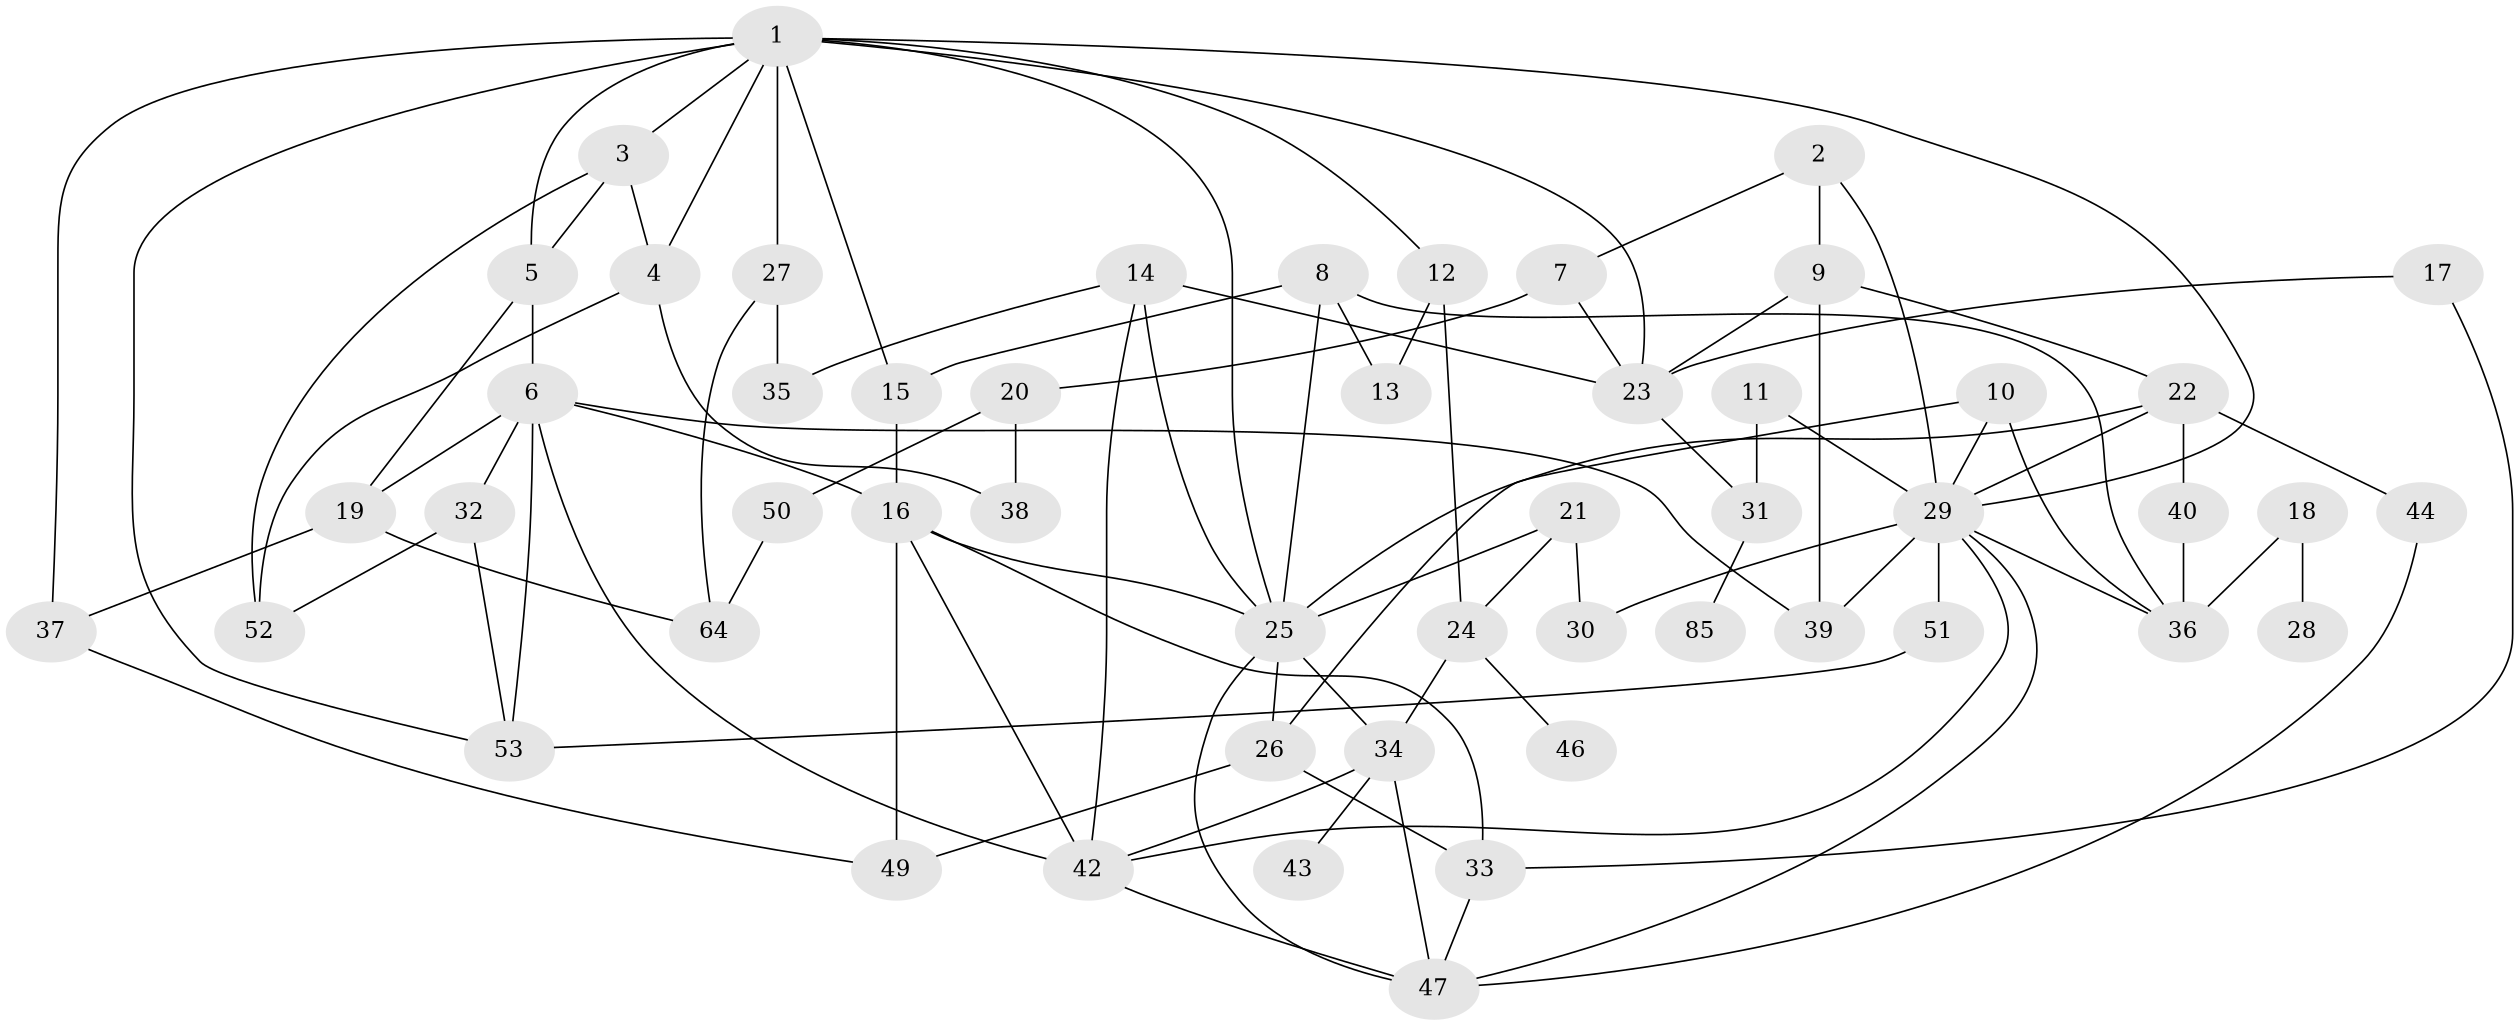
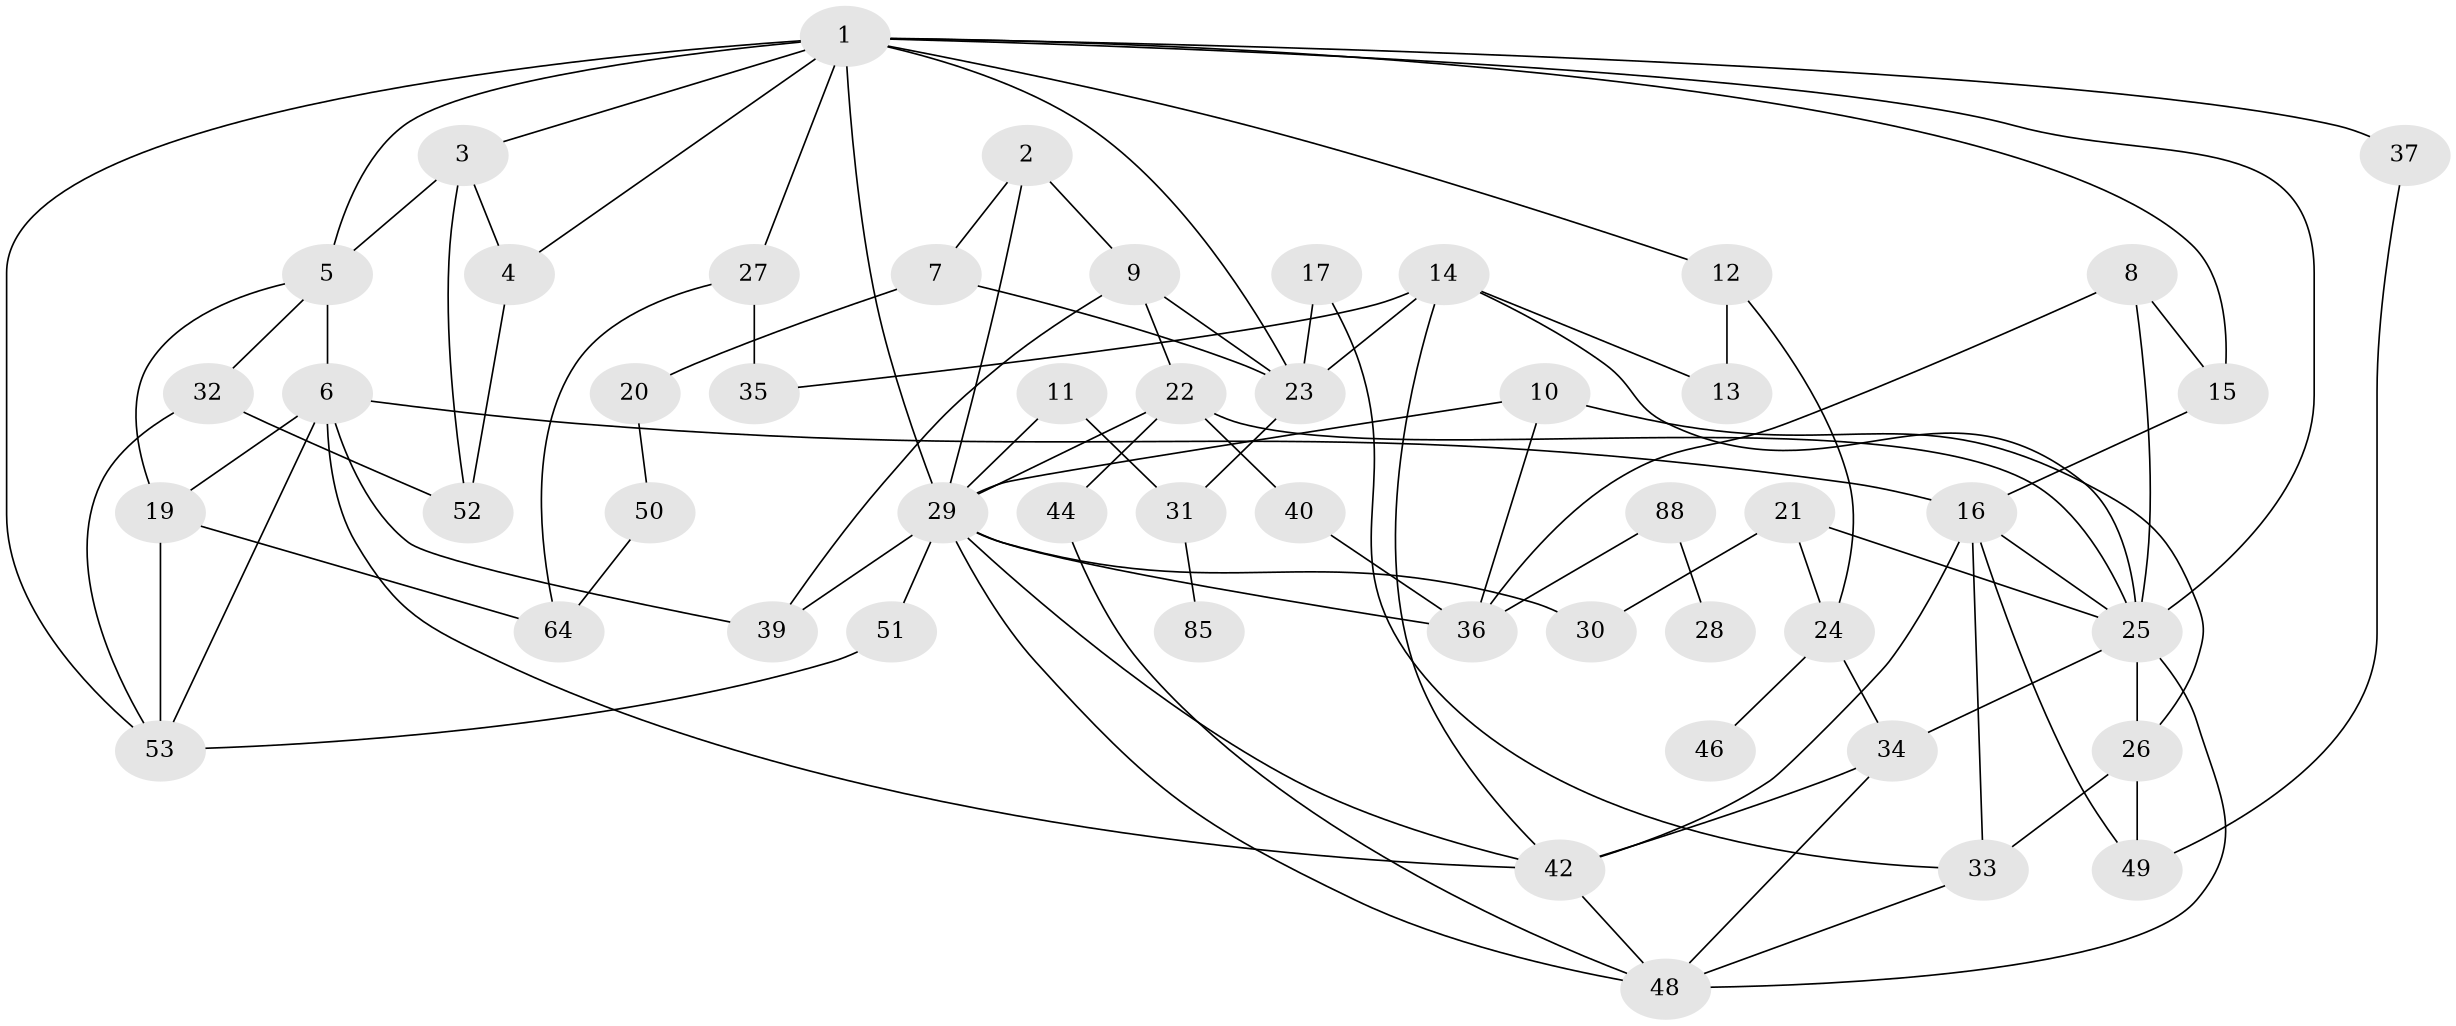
edge "8" -- "13": now "14" -- "13"
edge "6" -- "32": now "5" -- "32"
node "38": removed
node "18": label "18" -> "88"
edge "19" -- "37": now "19" -- "53"
node "43": removed
node "47": label "47" -> "48"
